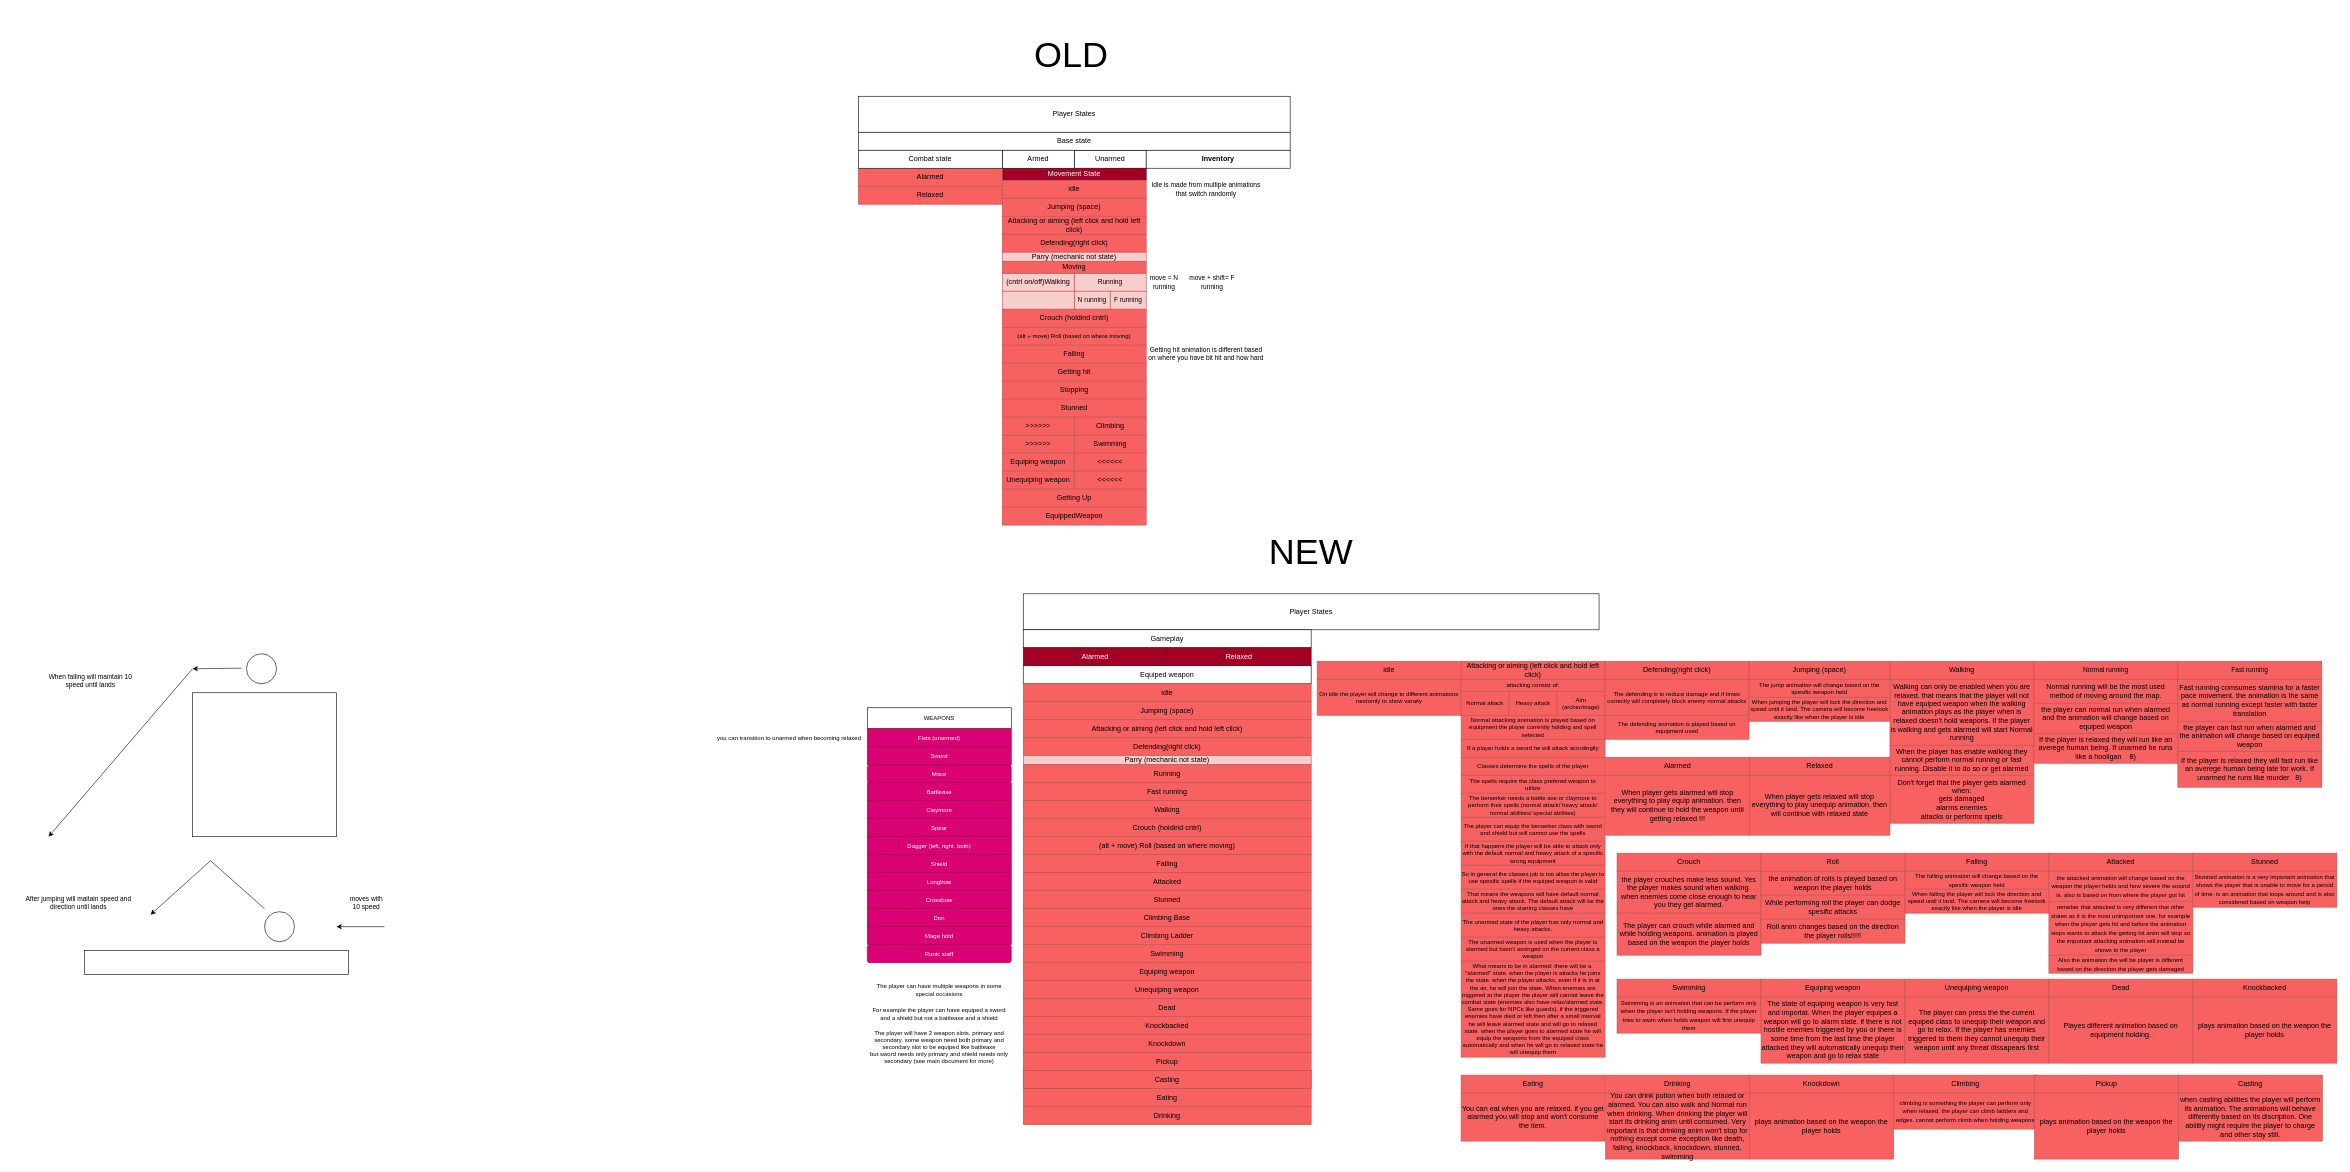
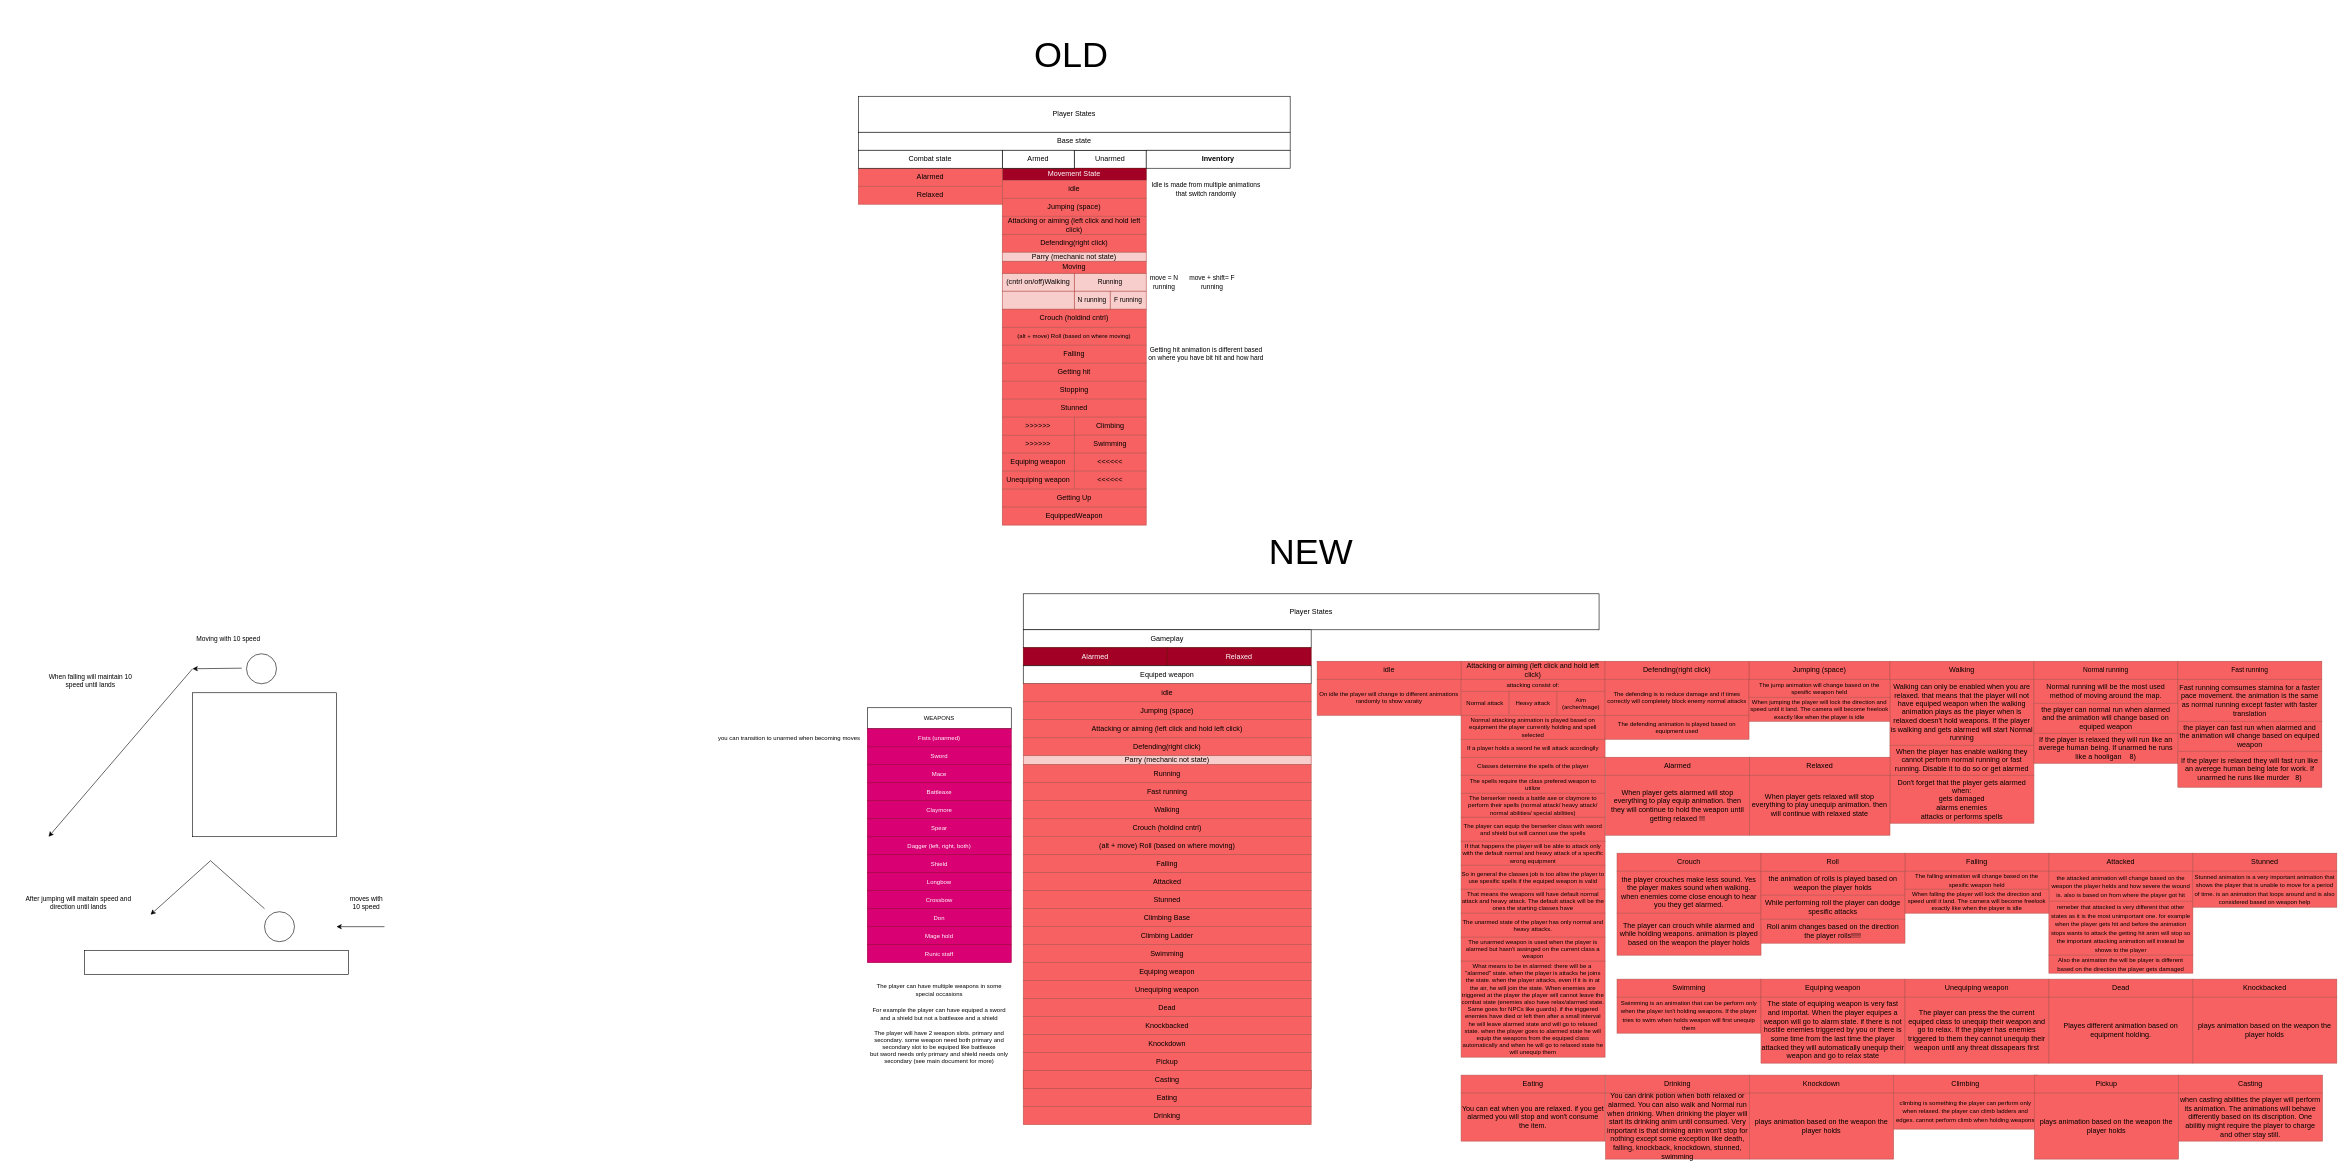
node "Moving with 10 speed": added
node "you can transition to unarmed when becoming relaxed": label "you can transition to unarmed when becoming relaxed" -> "you can transition to unarmed when becoming moves"
node "Mace": shape rounded rectangle -> rectangle
node "Runic staff": shape rounded rectangle -> rectangle
